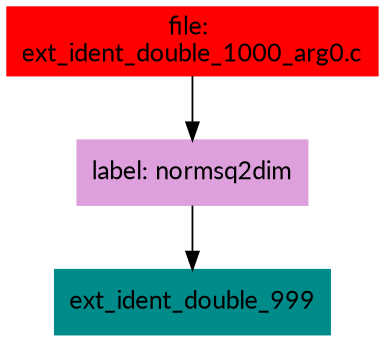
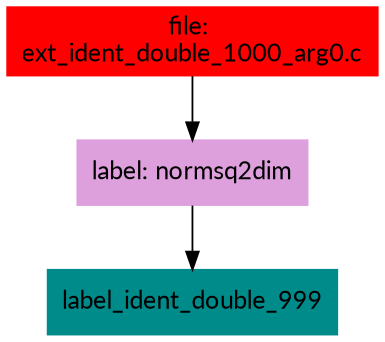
node "ext_ident_double_999": label "ext_ident_double_999" -> "label_ident_double_999"
